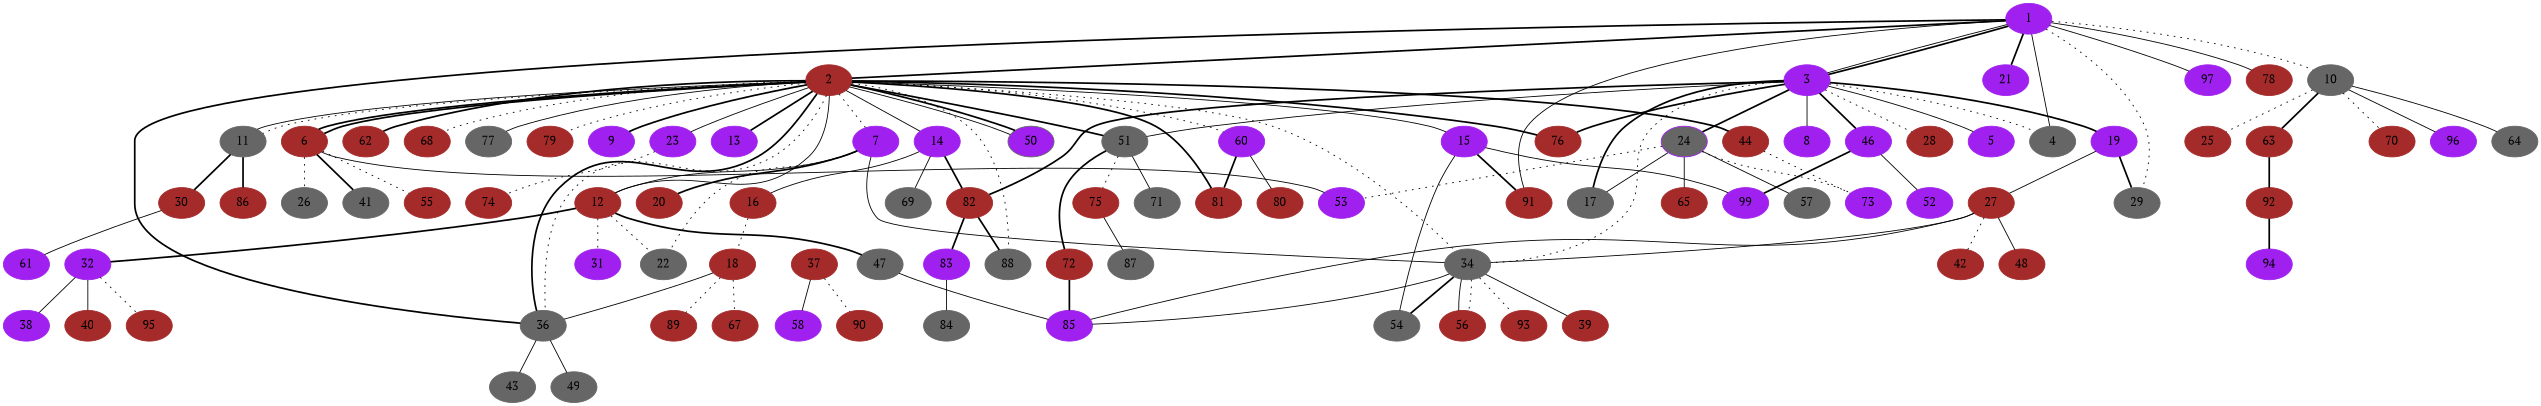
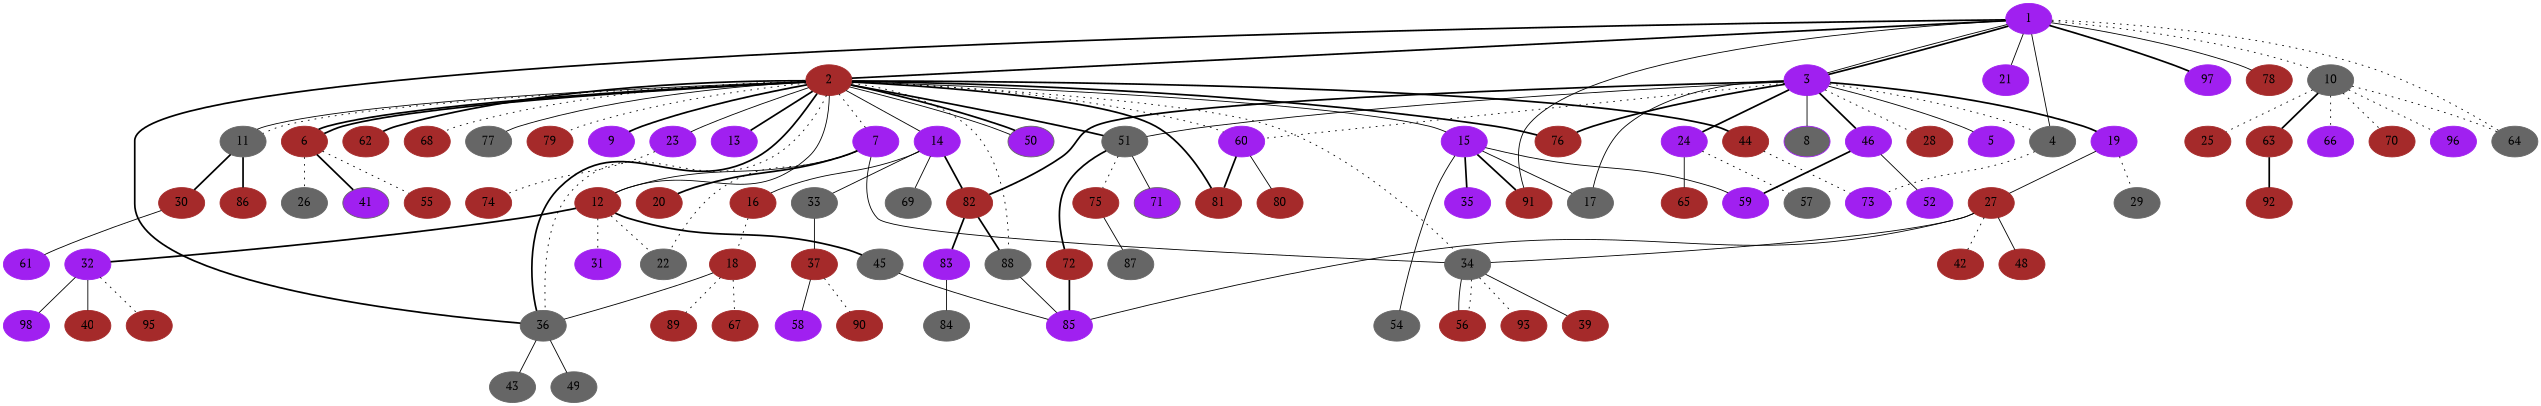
edge "1" -- "97": style solid -> bold
edge "1" -- "21": style bold -> solid
edge "1" -- "29": now "1" -- "64"
edge "3" -- "17": style bold -> solid
edge "10" -- "64": style solid -> dotted
edge "10" -- "96": style solid -> dotted
node "24": fillcolor gray40 -> purple
node "8": fillcolor purple -> gray40
node "66": added
edge "3" -- "34": now "3" -- "60"
edge "24" -- "57": style solid -> dotted
edge "24" -- "73": now "4" -- "73"
edge "19" -- "29": style bold -> dotted
edge "24" -- "17": now "15" -- "17"
node "41": fillcolor gray40 -> purple
node "33": added
node "71": fillcolor gray40 -> purple
node "53": removed
node "35": added
node "99": label "99" -> "59"
node "47": label "47" -> "45"
node "94": removed
edge "34" -- "54": removed
edge "34" -- "85": now "88" -- "85"
node "38": label "38" -> "98"
